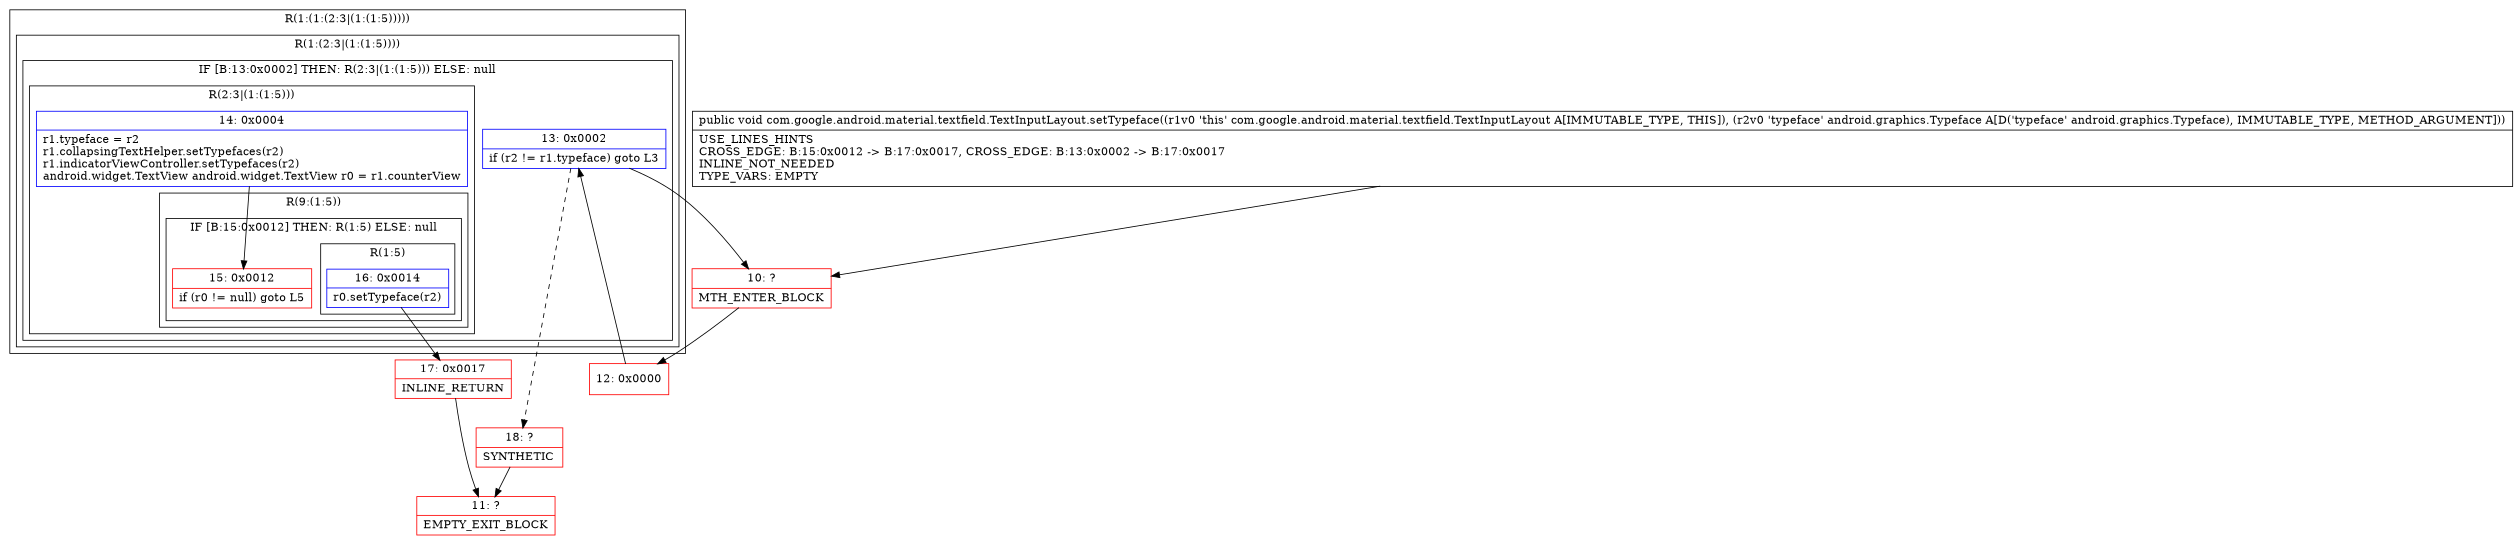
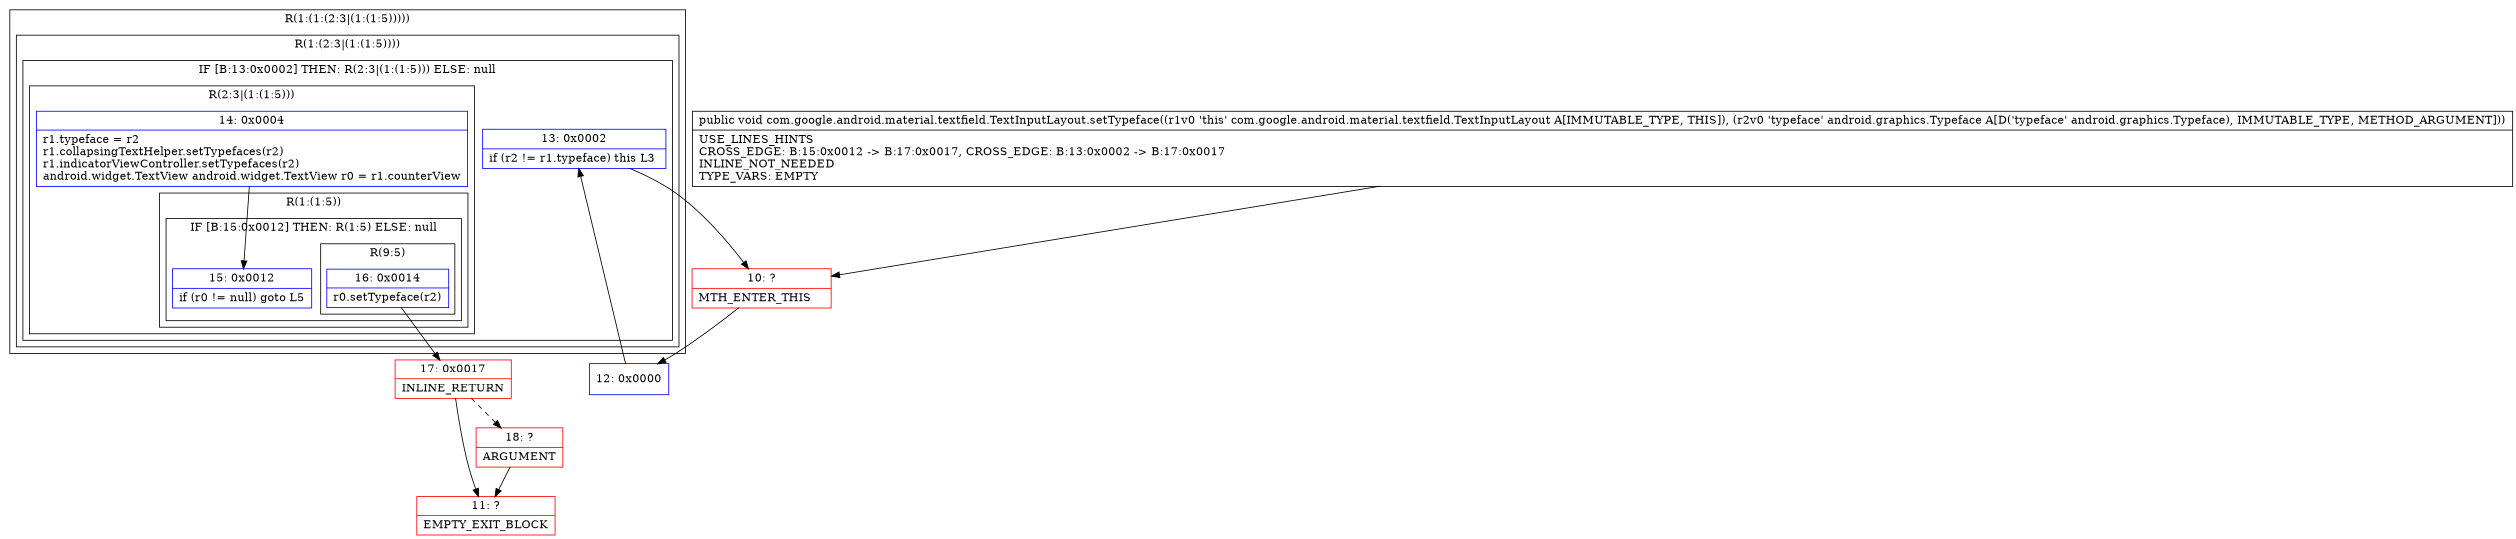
node "13: 0x0002": text "if (r2 != r1.typeface) goto L3" -> "if (r2 != r1.typeface) this L3"
cluster "R(9:(1:5))": label "R(9:(1:5))" -> "R(1:(1:5))"
cluster "R(1:5)": label "R(1:5)" -> "R(9:5)"
node "15: 0x0012": color red -> blue
edge "13: 0x0002" -> "18: ?": now "17: 0x0017" -> "18: ?"
node "10: ?": text "MTH_ENTER_BLOCK" -> "MTH_ENTER_THIS"
node "12: 0x0000": color red -> blue
node "18: ?": text "SYNTHETIC" -> "ARGUMENT"
